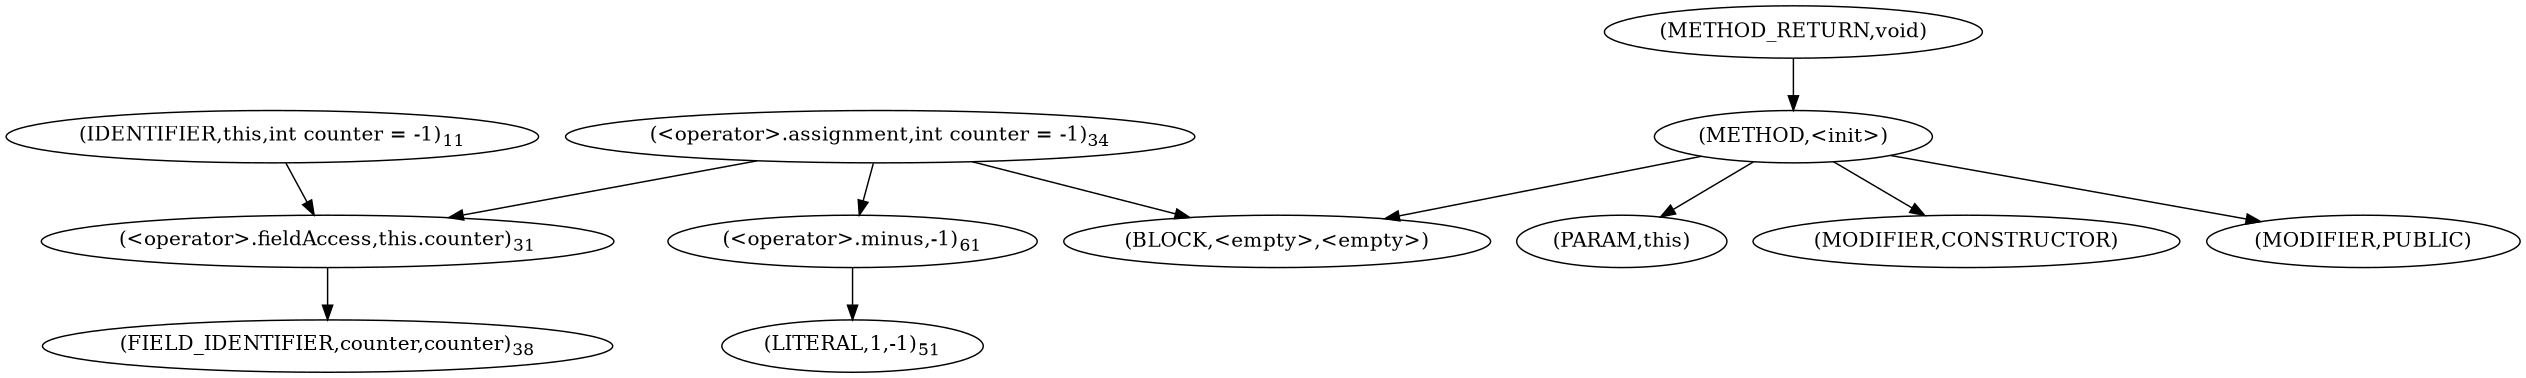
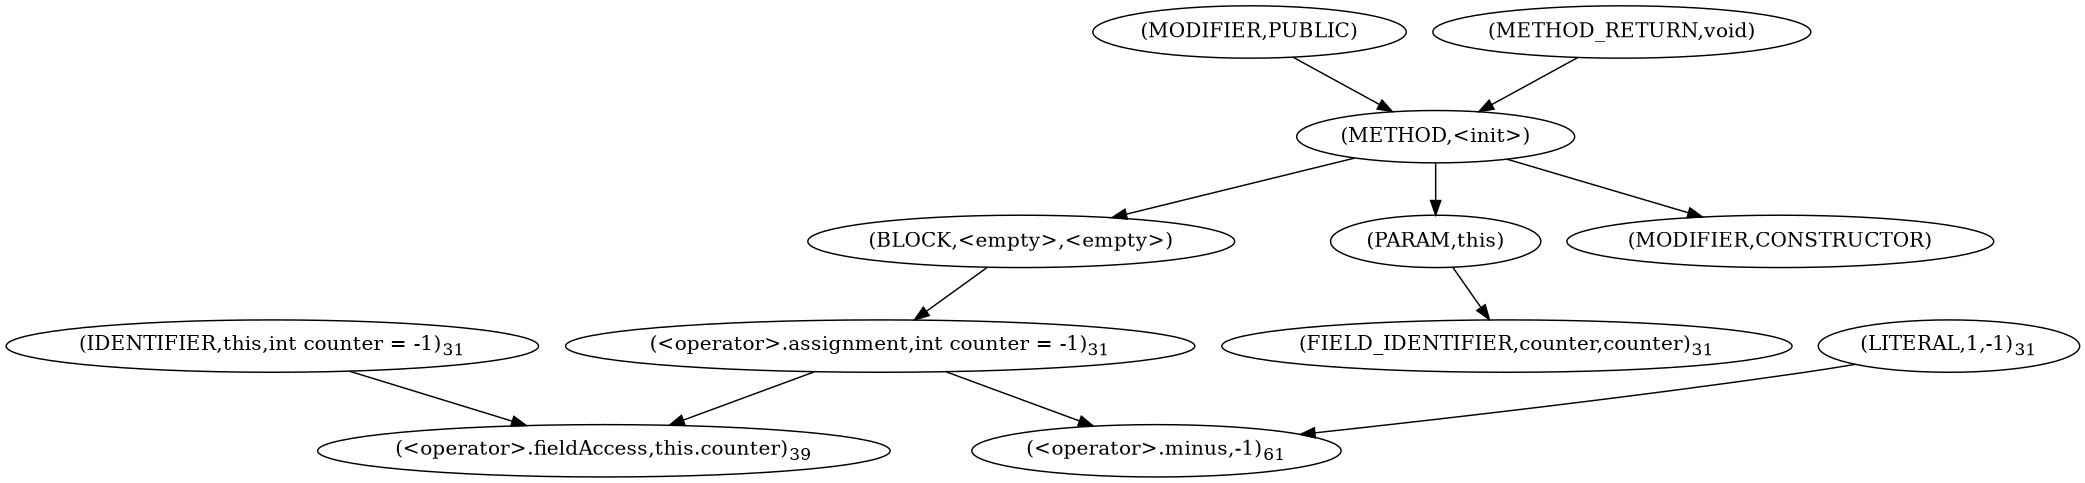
node "(IDENTIFIER,this,int counter = -1)": text "11" -> "31"
node "(<operator>.assignment,int counter = -1)": text "34" -> "31"
edge "(METHOD,<init>)" -> "(MODIFIER,PUBLIC)": reversed
edge "(<operator>.assignment,int counter = -1)" -> "(BLOCK,<empty>,<empty>)": reversed
node "(<operator>.fieldAccess,this.counter)": text "31" -> "39"
edge "(<operator>.fieldAccess,this.counter)" -> "(FIELD_IDENTIFIER,counter,counter)": now "(PARAM,this)" -> "(FIELD_IDENTIFIER,counter,counter)"
edge "(<operator>.minus,-1)" -> "(LITERAL,1,-1)": reversed
node "(FIELD_IDENTIFIER,counter,counter)": text "38" -> "31"
node "(LITERAL,1,-1)": text "51" -> "31"
